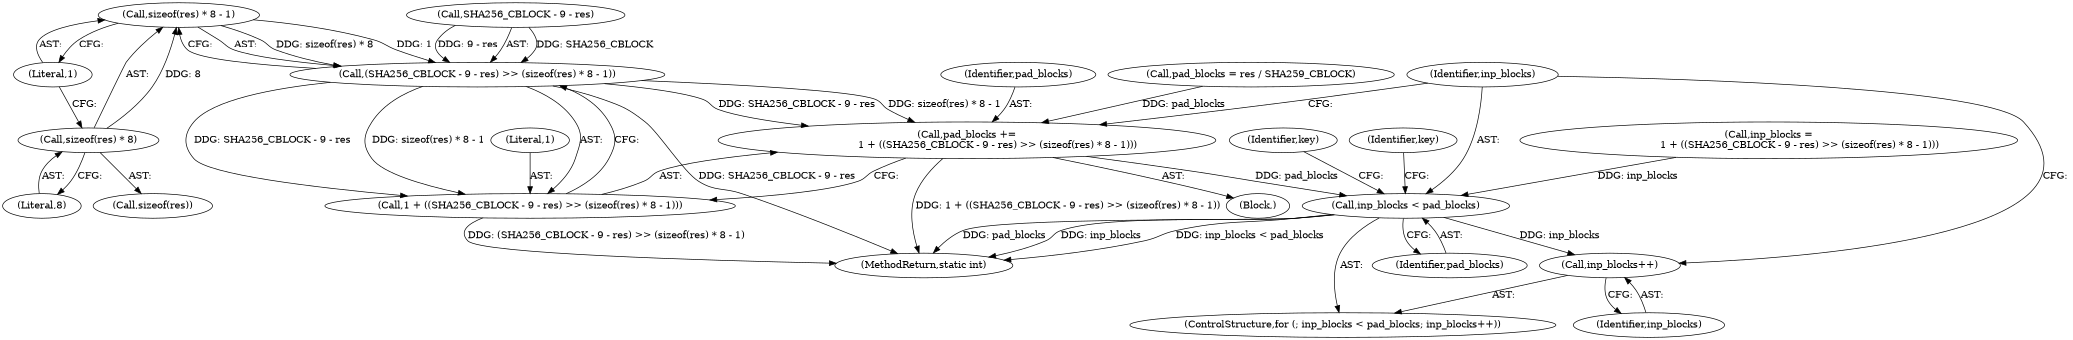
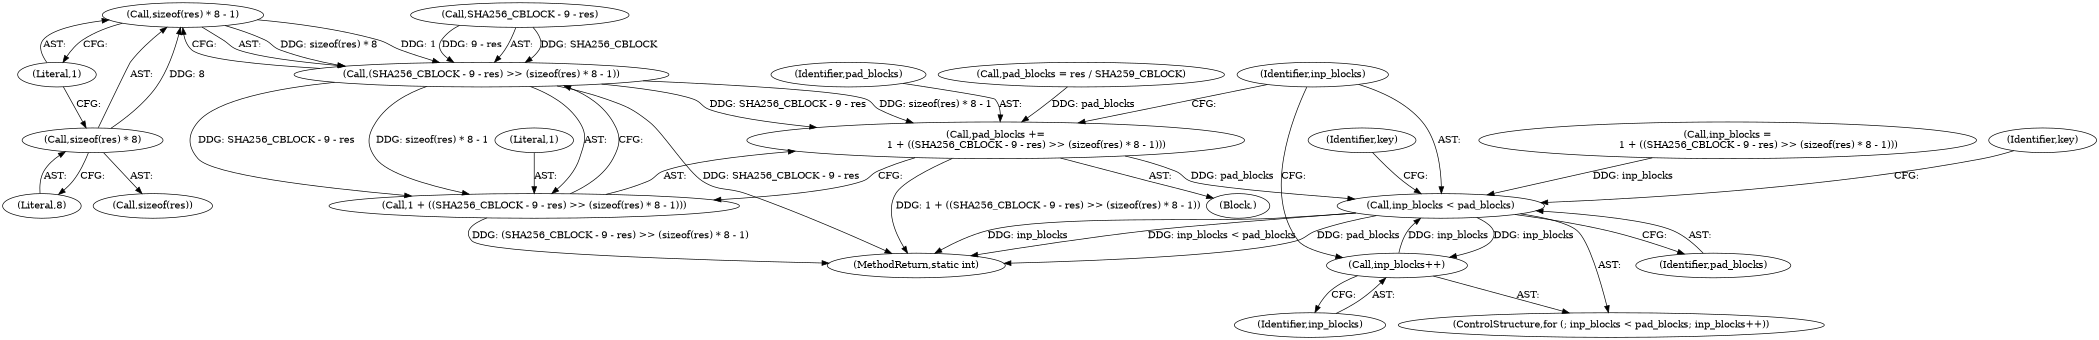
edge "(Call,inp_blocks++)" -> "(Call,inp_blocks < pad_blocks)": added, label "DDG: inp_blocks"
